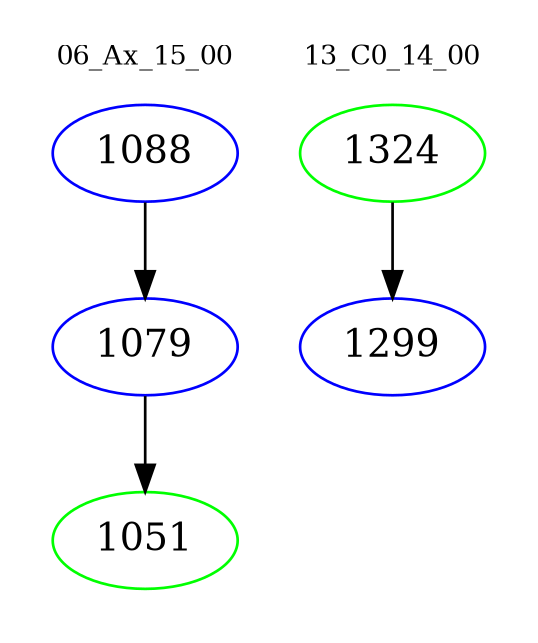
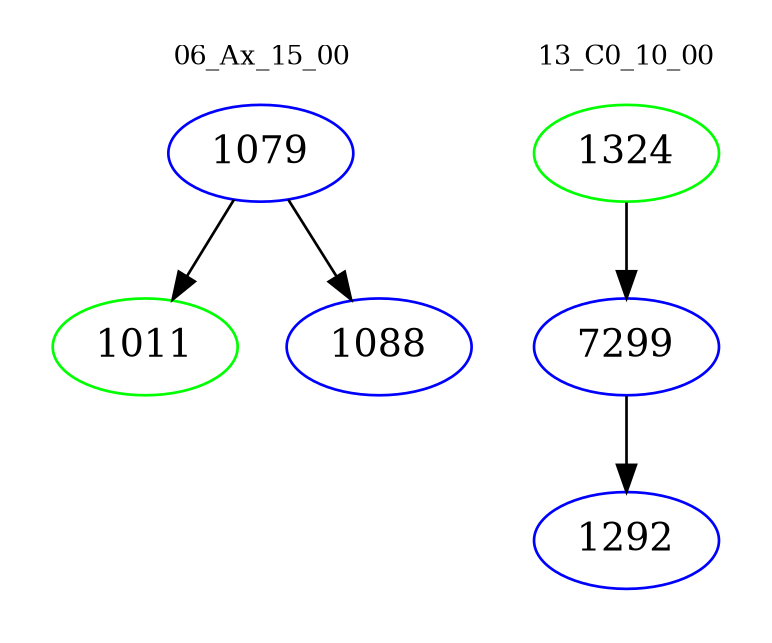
cluster "13_C0_14_00": label "13_C0_14_00" -> "13_C0_10_00"
edge "1088" -> "1079": reversed
node "1299": label "1299" -> "7299"
node "1051": label "1051" -> "1011"
node "1292": added
